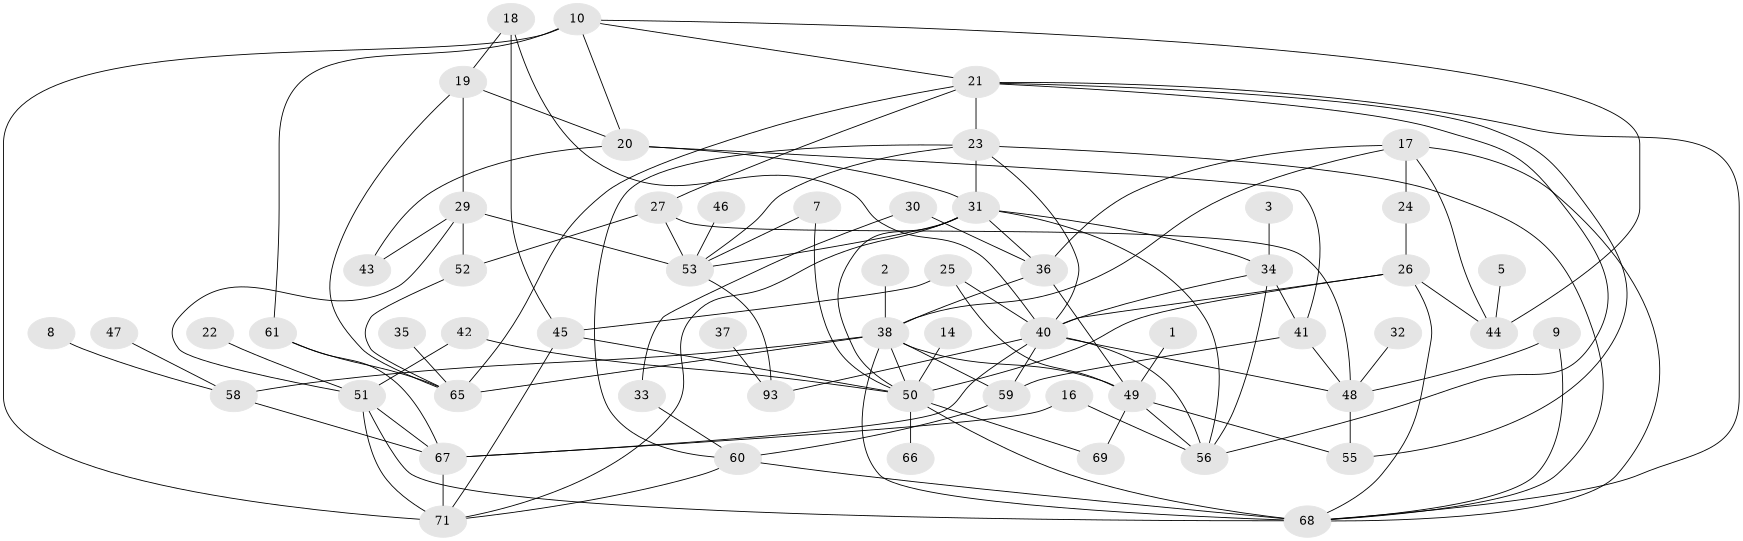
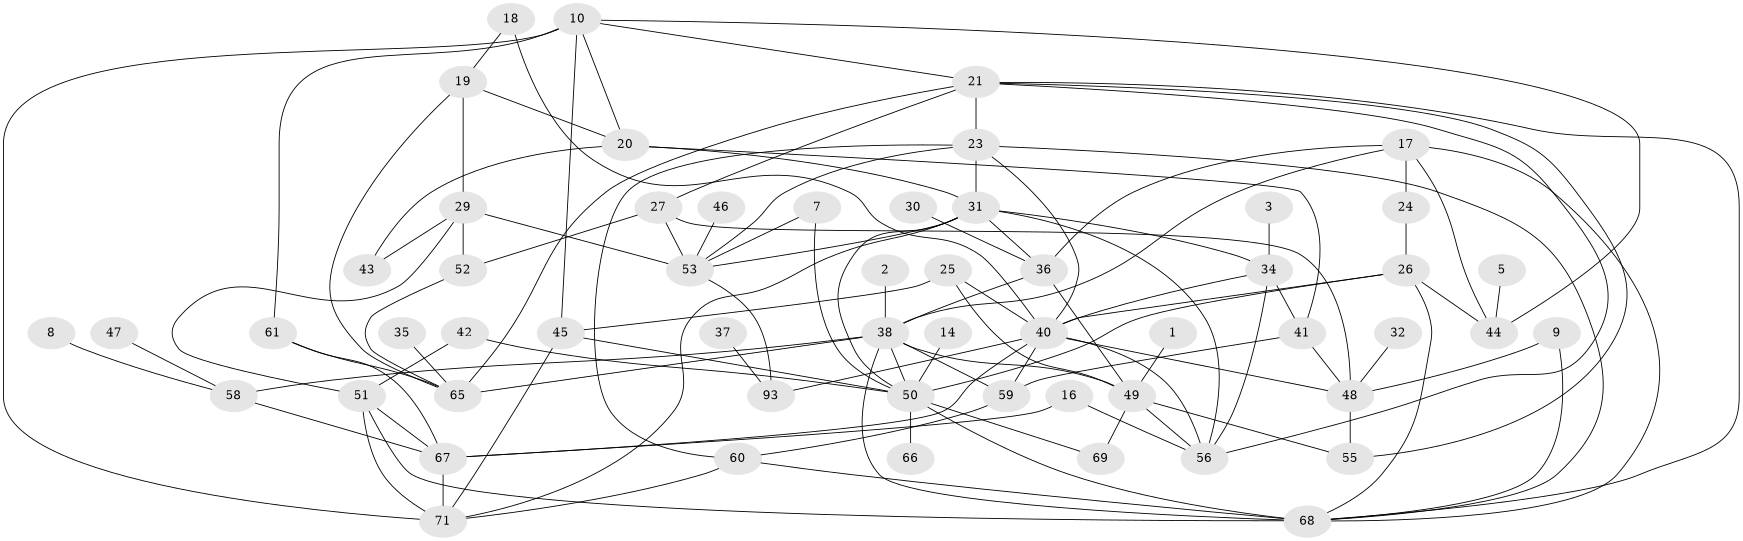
edge "18" -- "45": now "10" -- "45"
node "22": removed
node "33": removed
